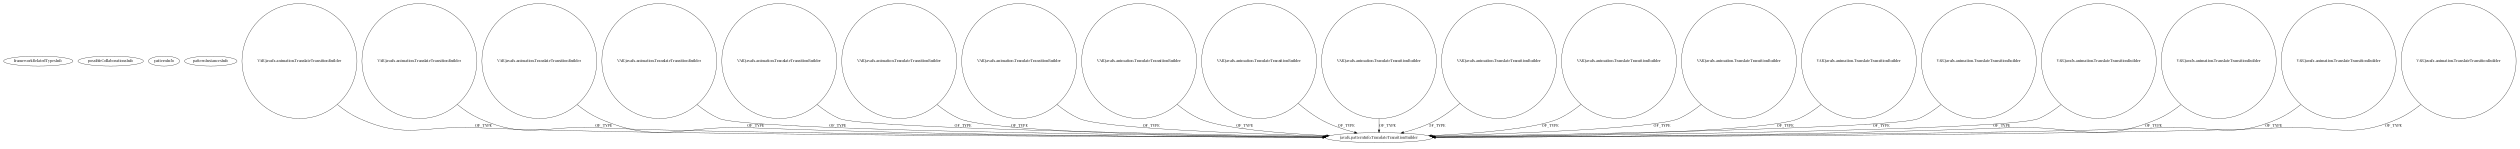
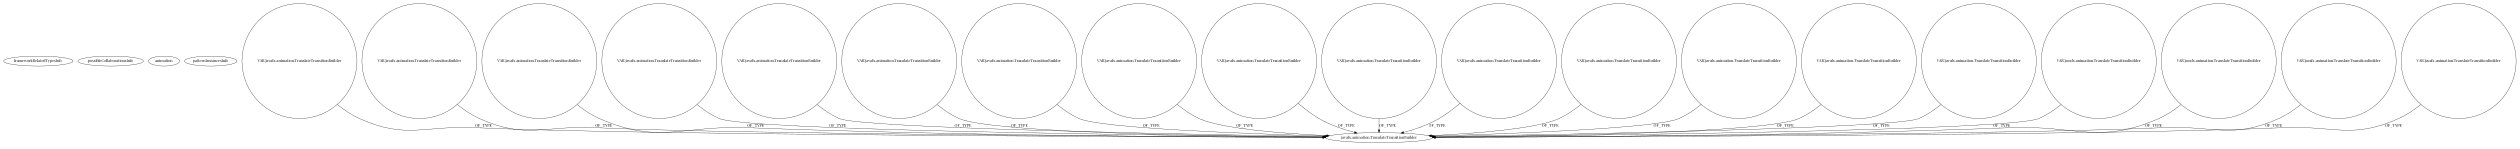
node "patternInfo": label "patternInfo" -> "animation"
node "javafx.patternInfo.TranslateTransitionBuilder": label "javafx.patternInfo.TranslateTransitionBuilder" -> "javafx.animation.TranslateTransitionBuilder"
